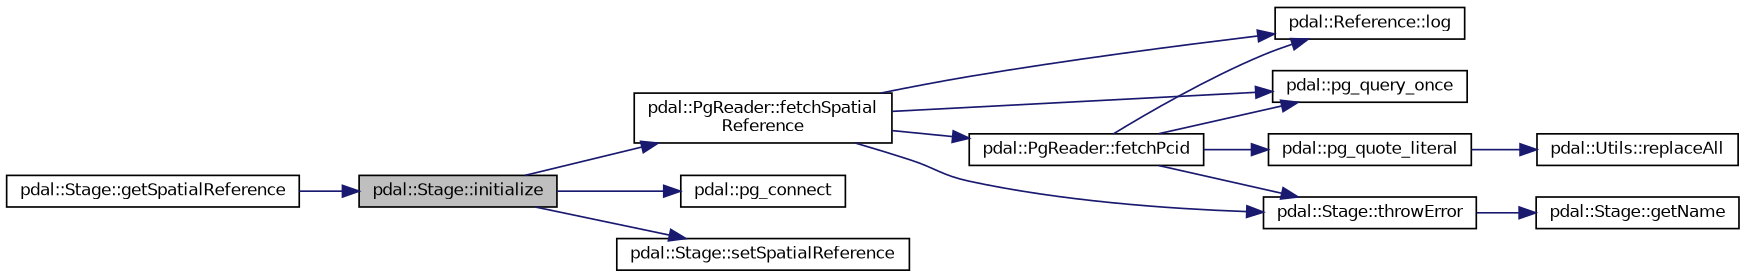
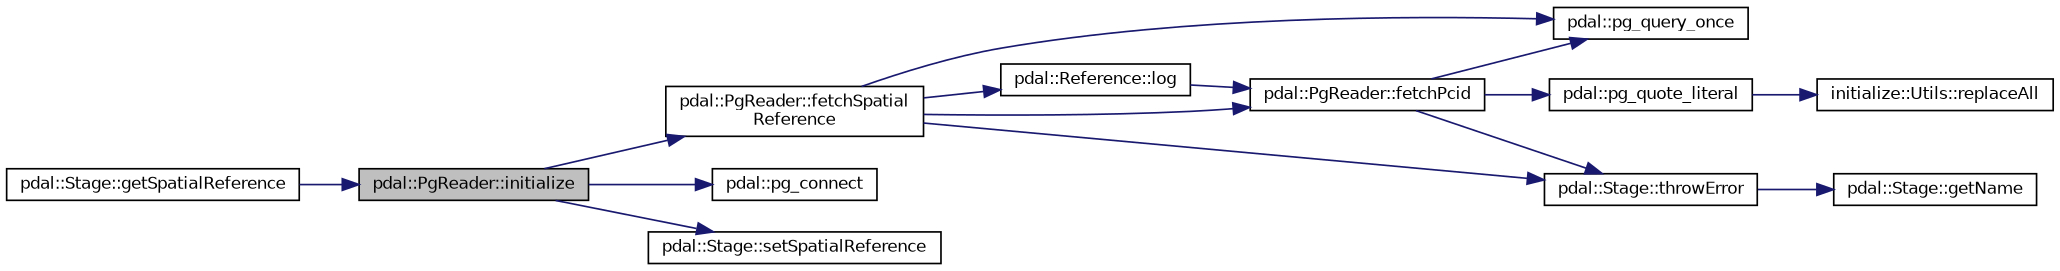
edge "pdal::PgReader::fetchPcid" -> "pdal::Reference::log": reversed
node "pdal::Utils::replaceAll": label "pdal::Utils::replaceAll" -> "initialize::Utils::replaceAll"
node "pdal::Stage::initialize": label "pdal::Stage::initialize" -> "pdal::PgReader::initialize"
